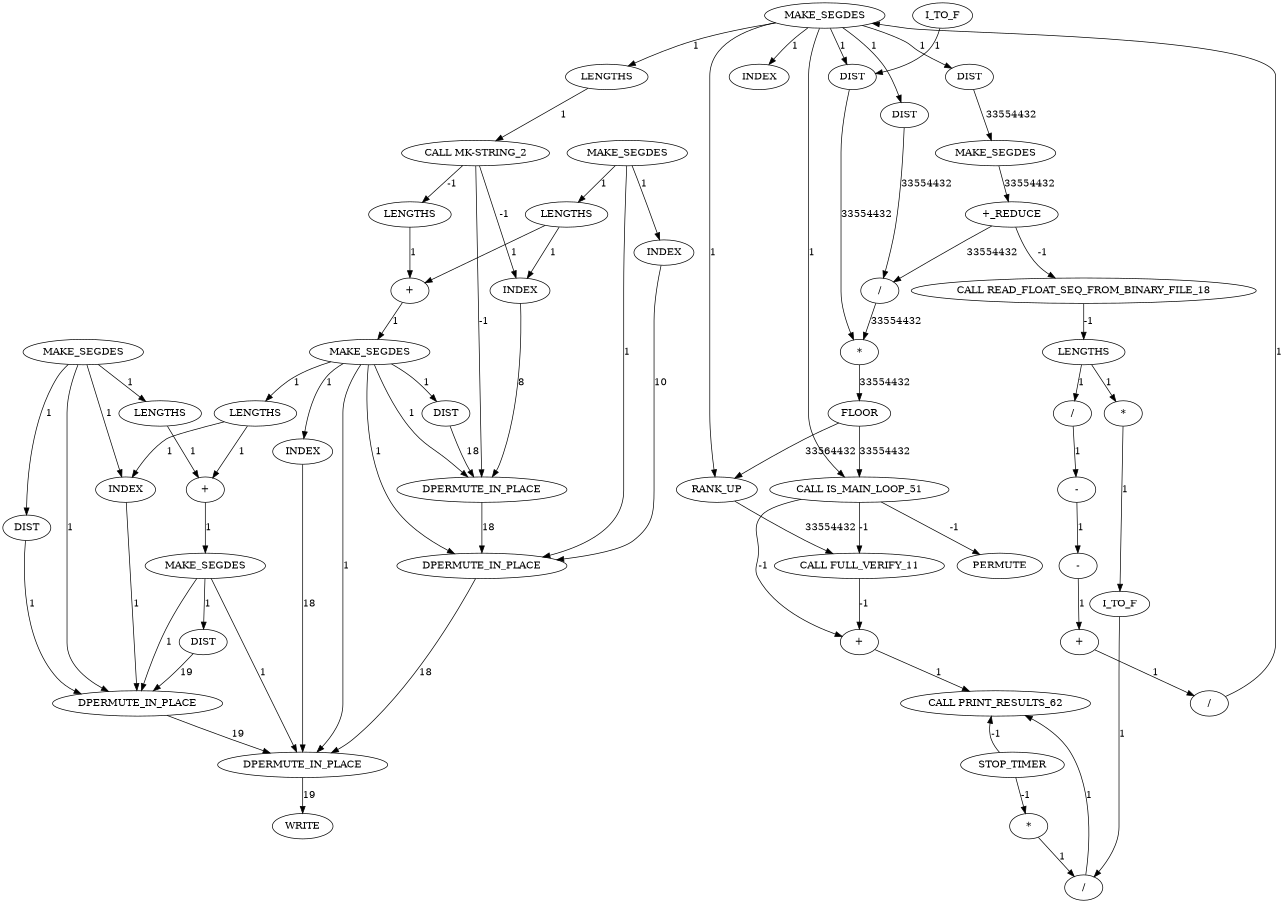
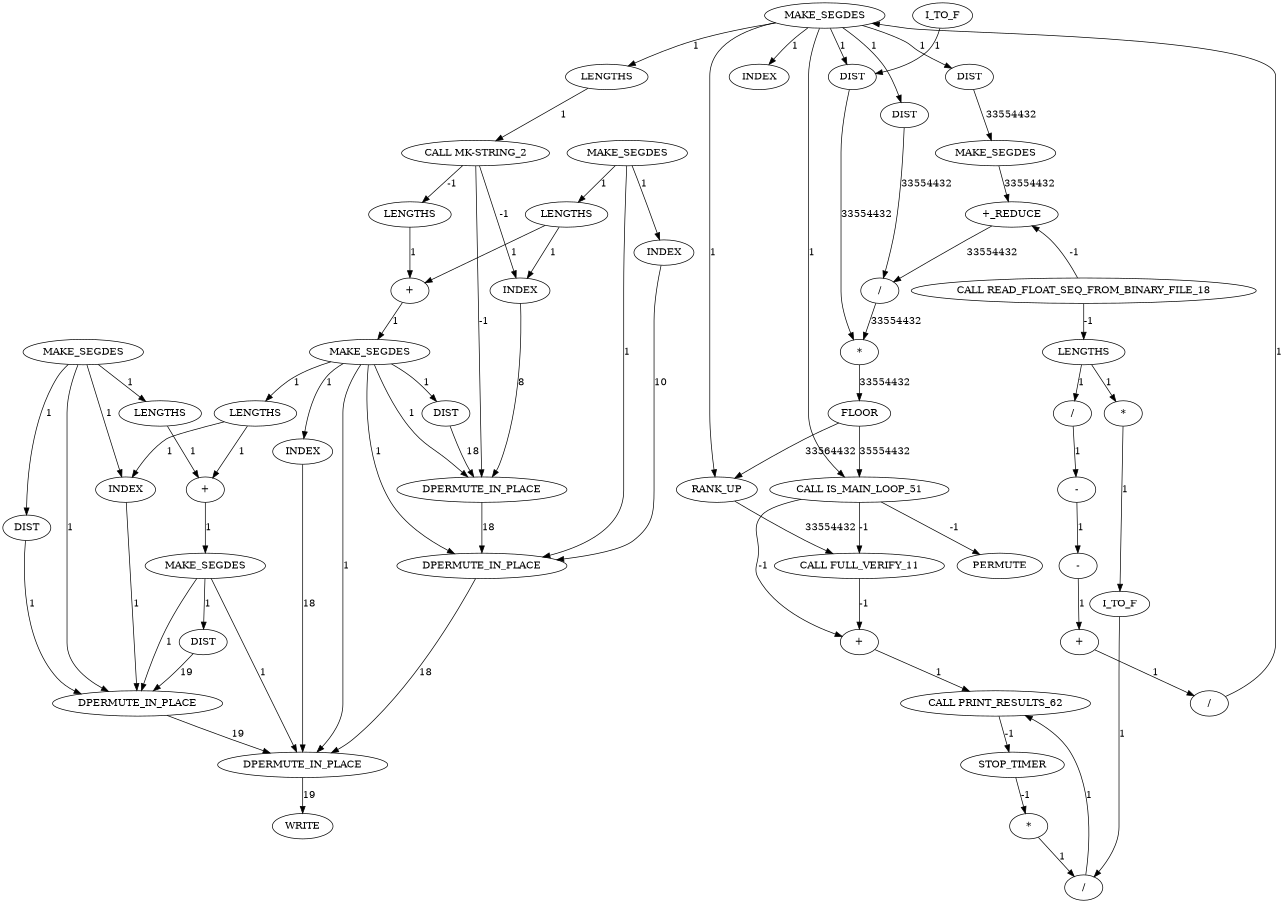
edge "+_REDUCE" -> "CALL READ_FLOAT_SEQ_FROM_BINARY_FILE_18": reversed
edge "FLOOR" -> "CALL IS_MAIN_LOOP_51": label "33554432" -> "35554432"
edge "STOP_TIMER" -> "CALL PRINT_RESULTS_62": reversed
